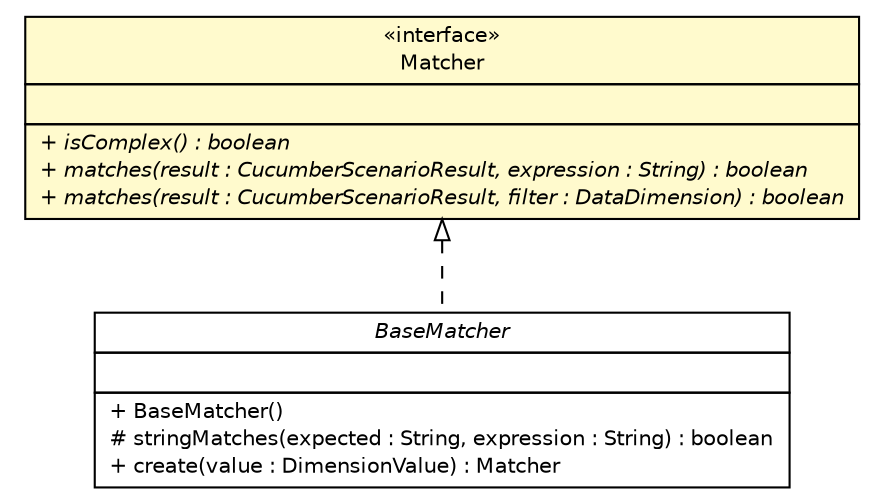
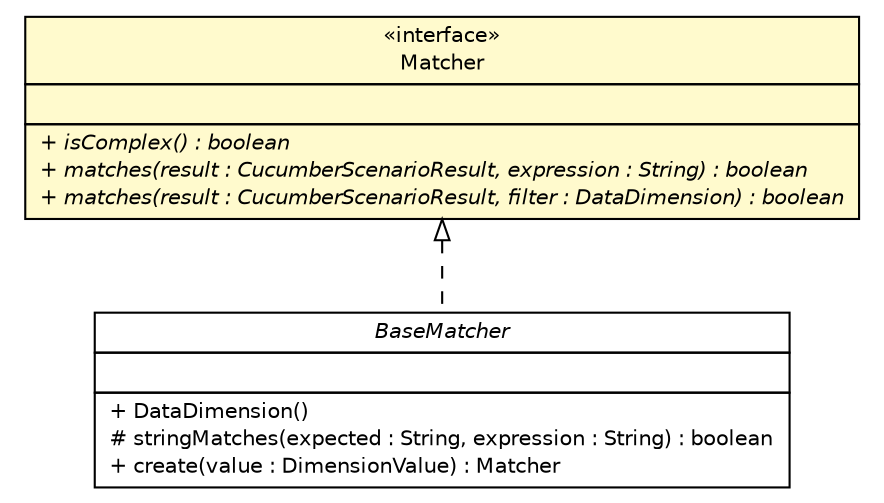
node "BaseMatcher": text "+ BaseMatcher()" -> "+ DataDimension()"
